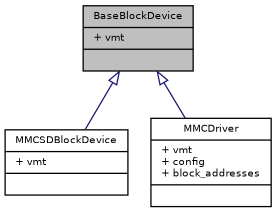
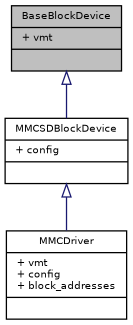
edge "MMCDriver" -> "BaseBlockDevice": now "MMCDriver" -> "MMCSDBlockDevice"
node "MMCSDBlockDevice": text "+ vmt" -> "+ config"
